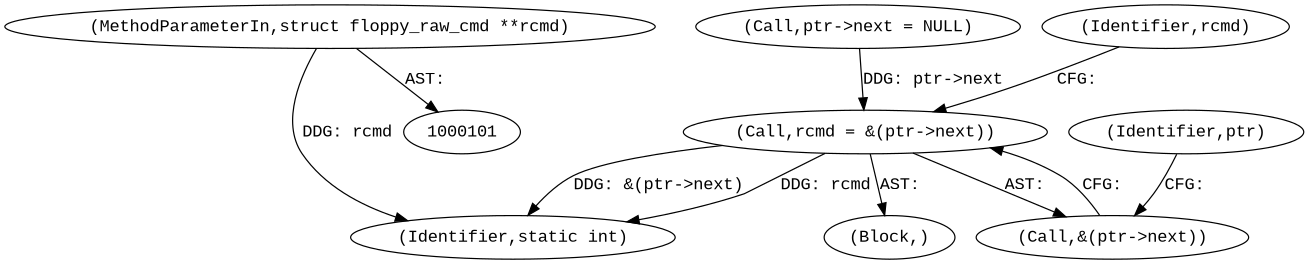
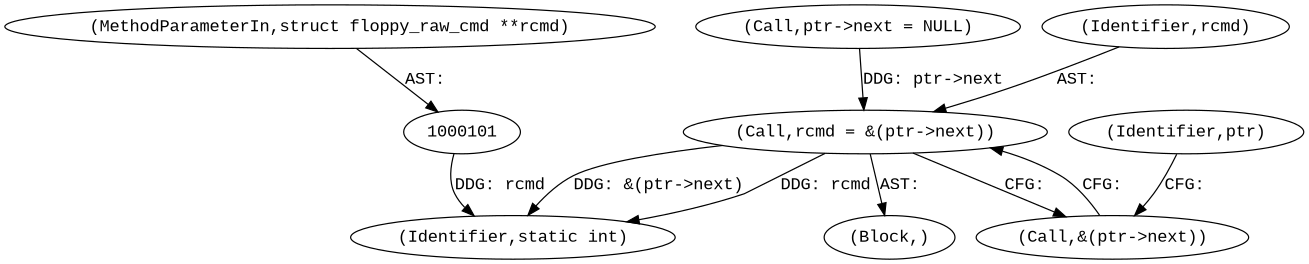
edge "(Identifier,rcmd)" -> "(Call,rcmd = &(ptr->next))": label "CFG: " -> "AST: "
edge "(MethodParameterIn,struct floppy_raw_cmd **rcmd)" -> "(Identifier,static int)": now "1000101" -> "(Identifier,static int)"
edge "(Call,rcmd = &(ptr->next))" -> "(Call,&(ptr->next))": label "AST: " -> "CFG: "
